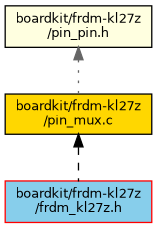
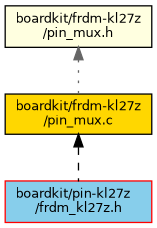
node "boardkit/frdm-kl27z /pin_pin.h": label "boardkit/frdm-kl27z /pin_pin.h" -> "boardkit/frdm-kl27z /pin_mux.h"
node "boardkit/frdm-kl27z /frdm_kl27z.h": label "boardkit/frdm-kl27z /frdm_kl27z.h" -> "boardkit/pin-kl27z /frdm_kl27z.h"
